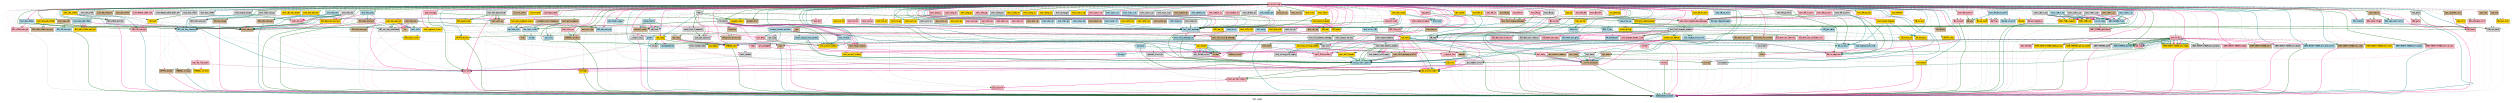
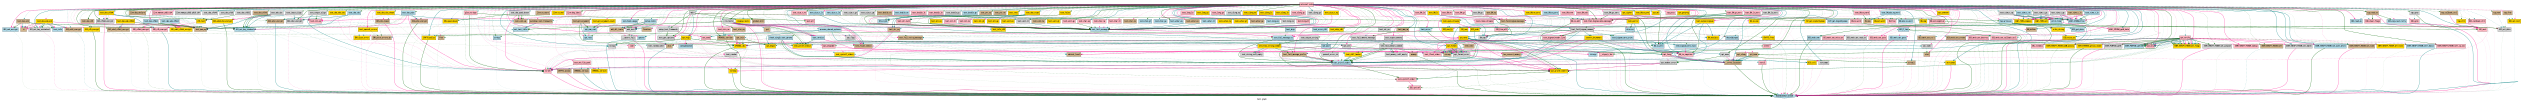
node "test_ulong_gt": added
node "DES_ofb_encrypt": fillcolor lightblue -> gold
node "BIO_meth_new": added
